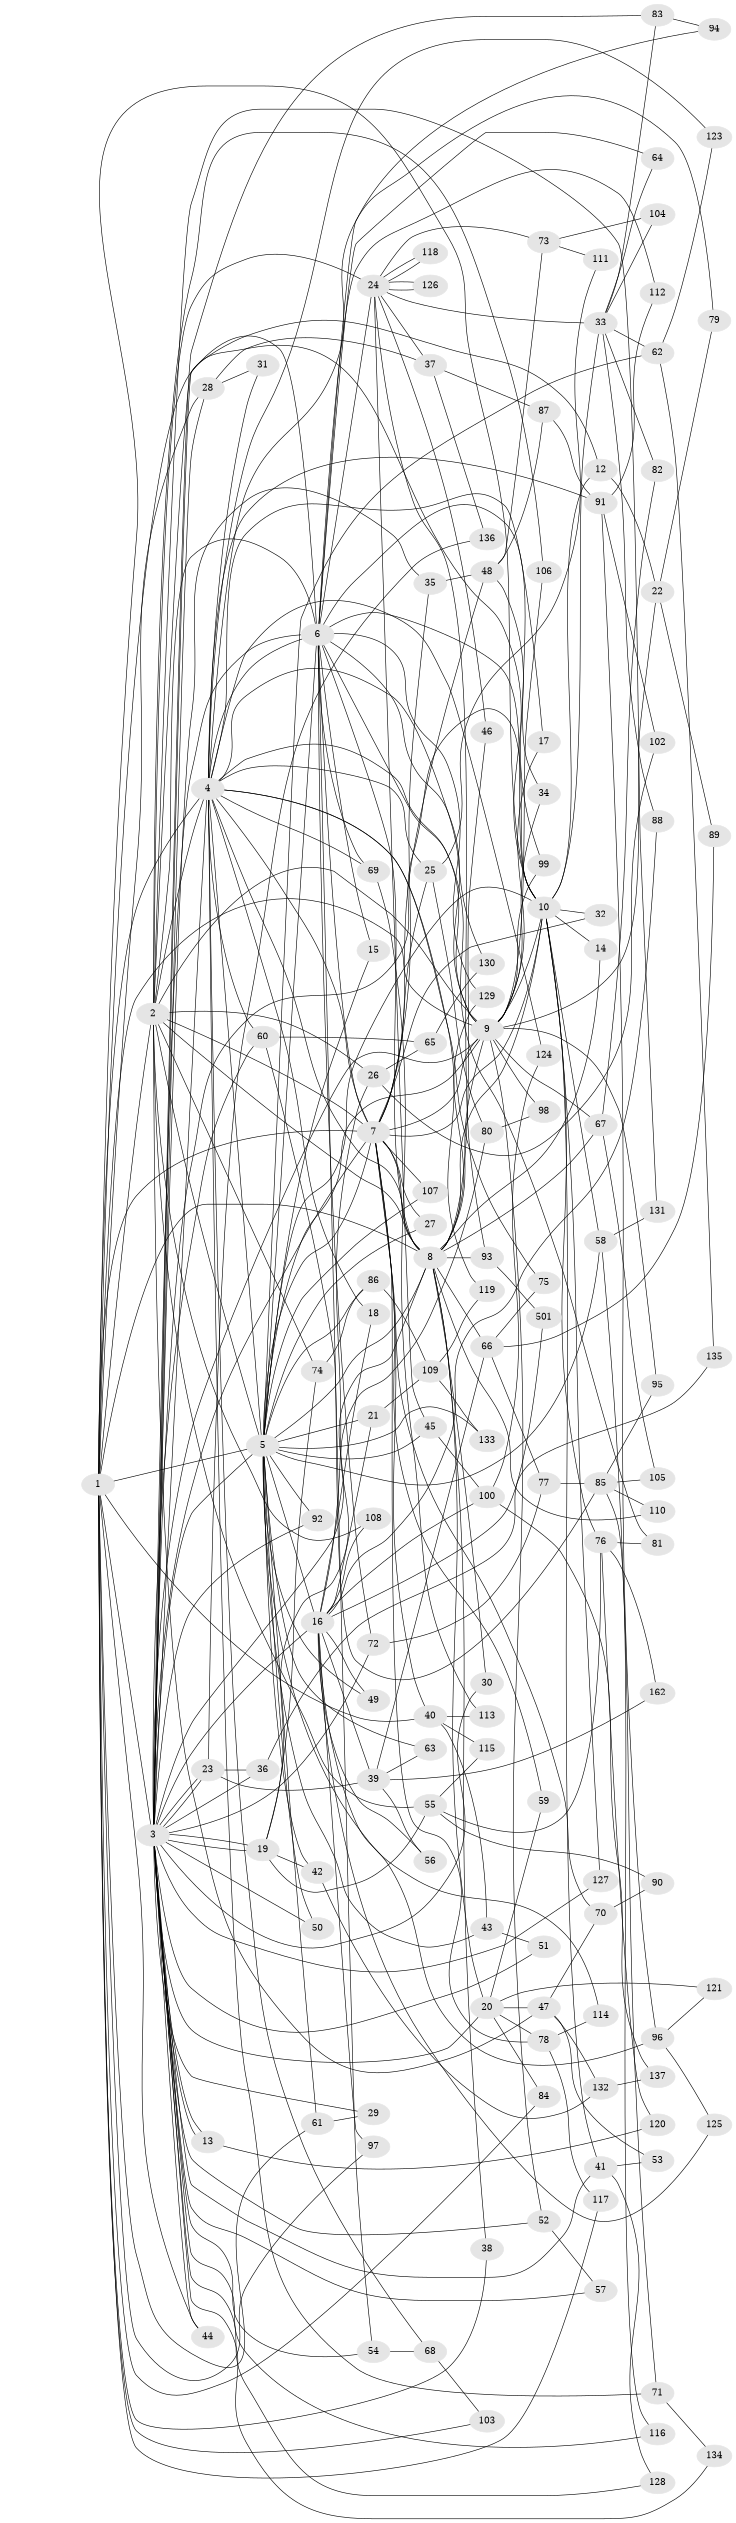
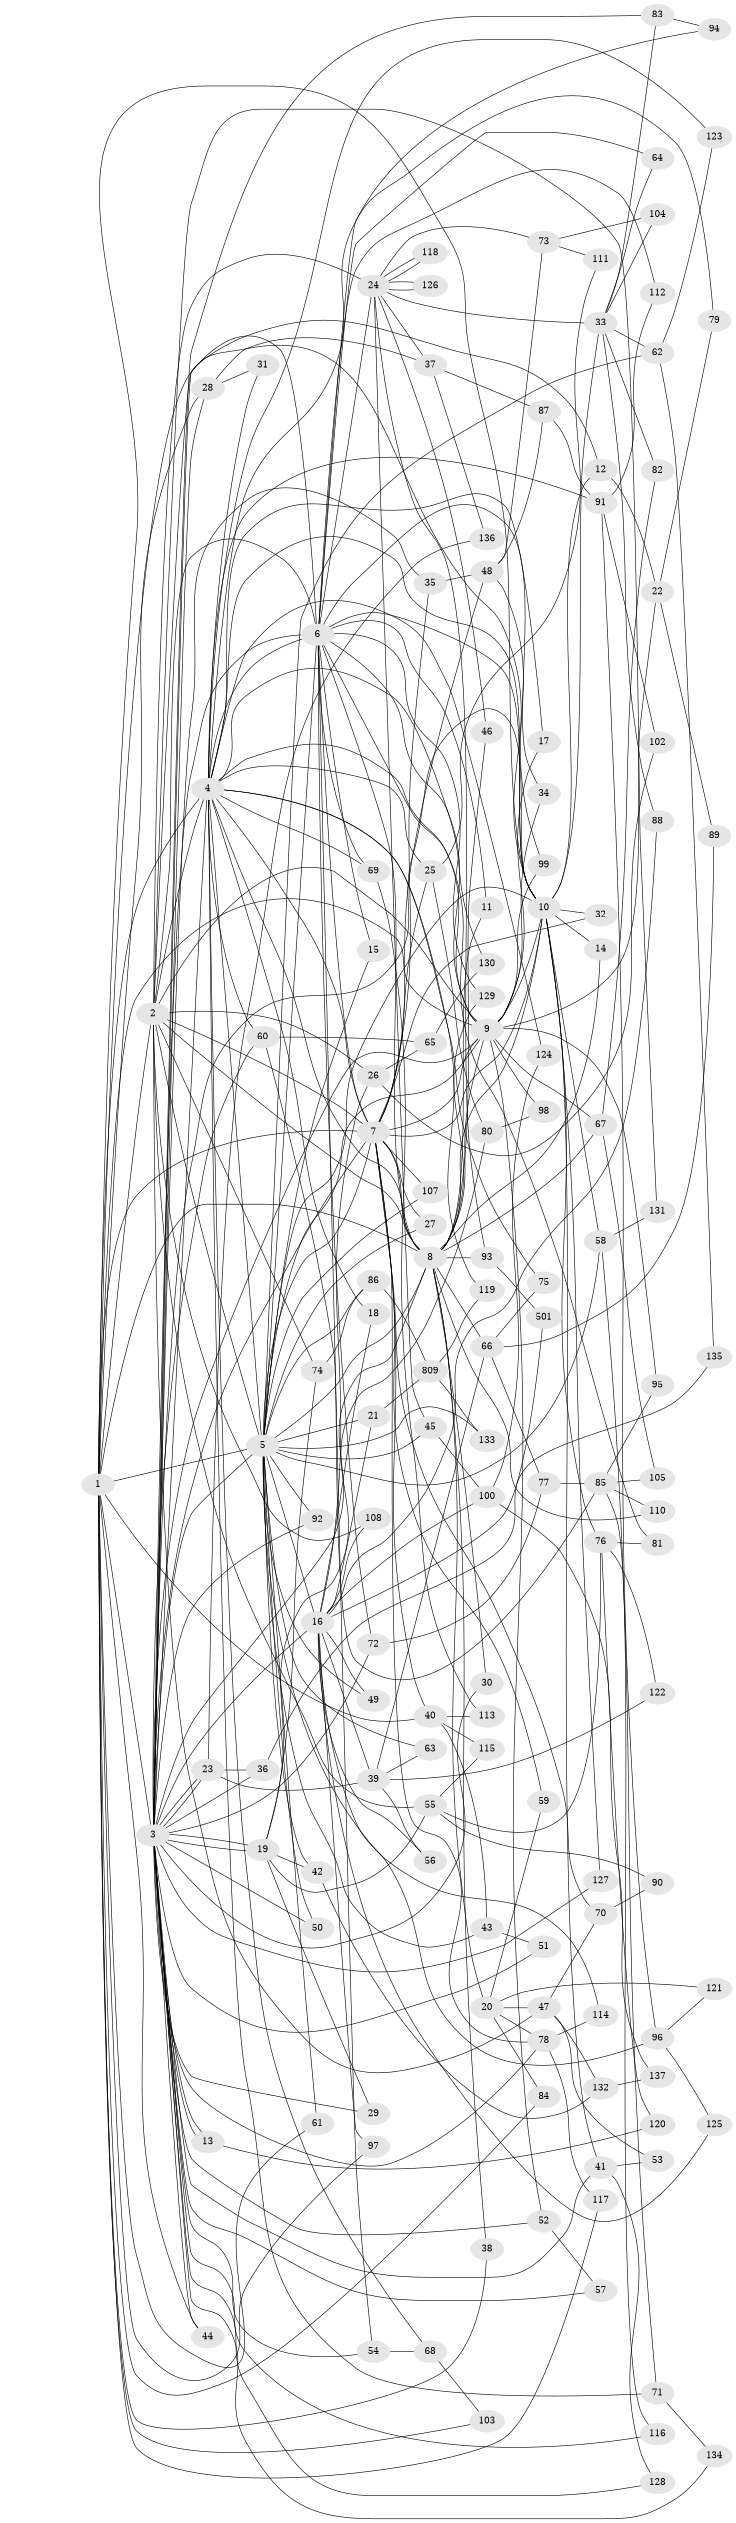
edge "4" -- "10": added
node "106": removed
node "11": added
node "109": label "109" -> "809"
node "162": label "162" -> "122"
edge "3" -- "20": now "3" -- "78"
edge "29" -- "61": now "29" -- "19"
